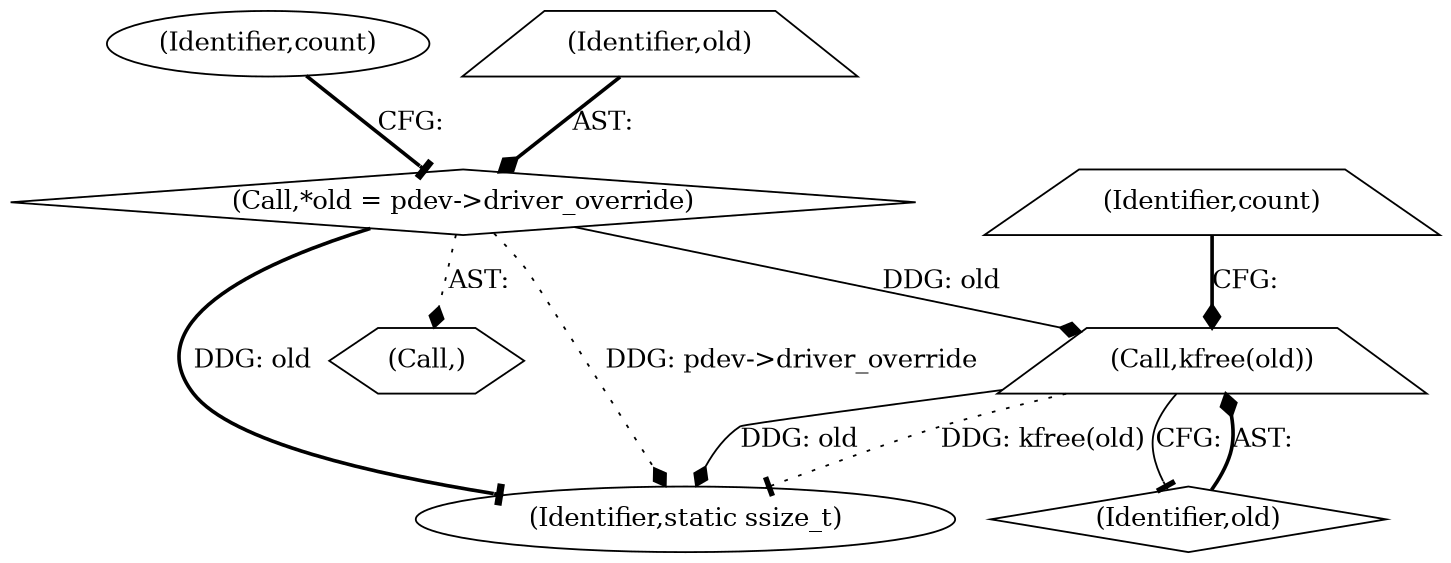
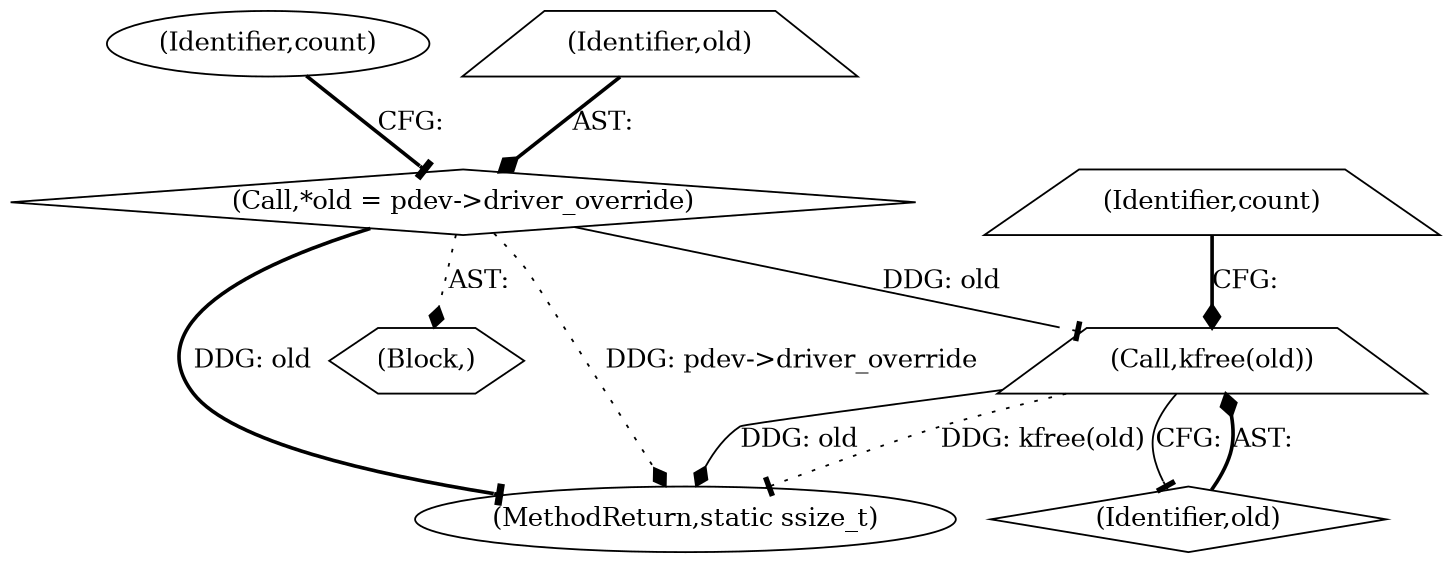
edge "(Call,*old = pdev->driver_override)" -> "(Call,kfree(old))": arrowhead diamond -> tee
node "(Call,)": label "(Call,)" -> "(Block,)"
node "(Identifier,static ssize_t)": label "(Identifier,static ssize_t)" -> "(MethodReturn,static ssize_t)"
